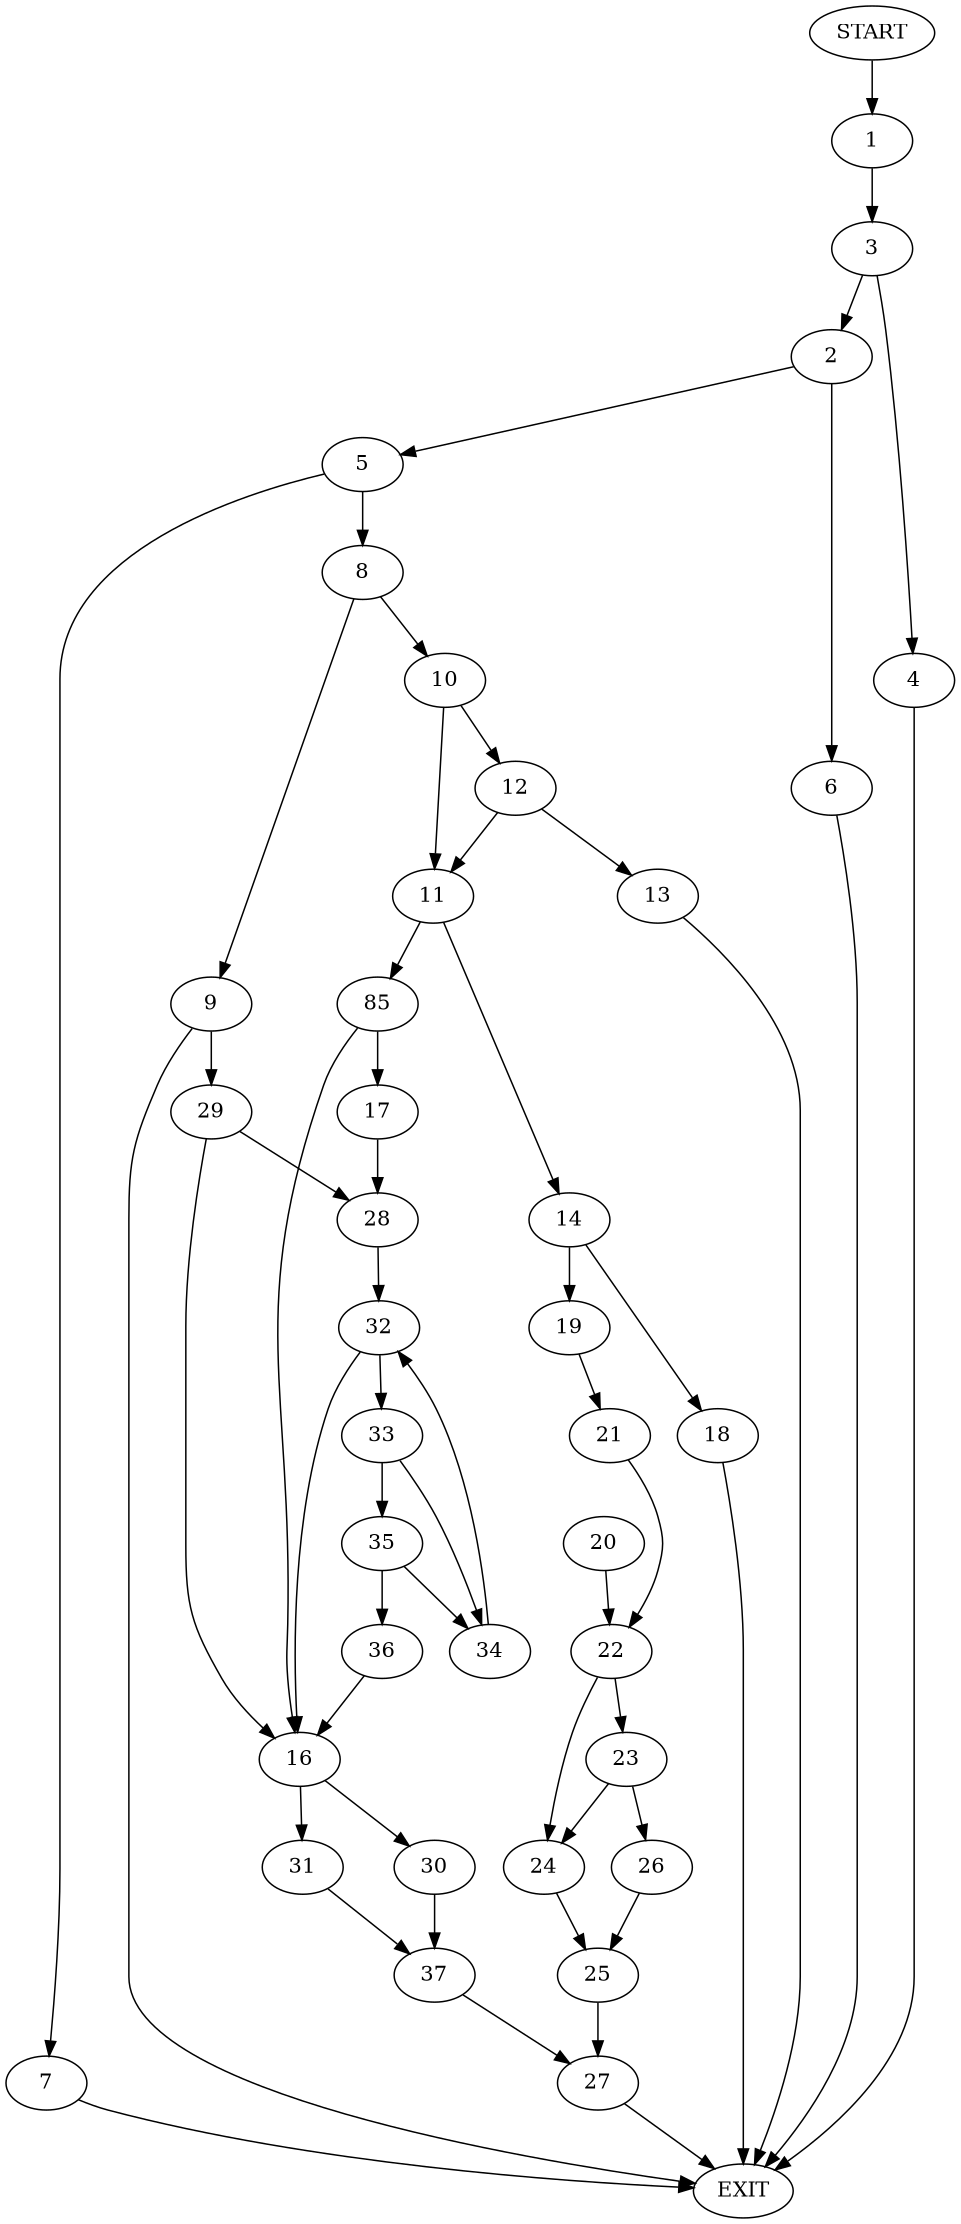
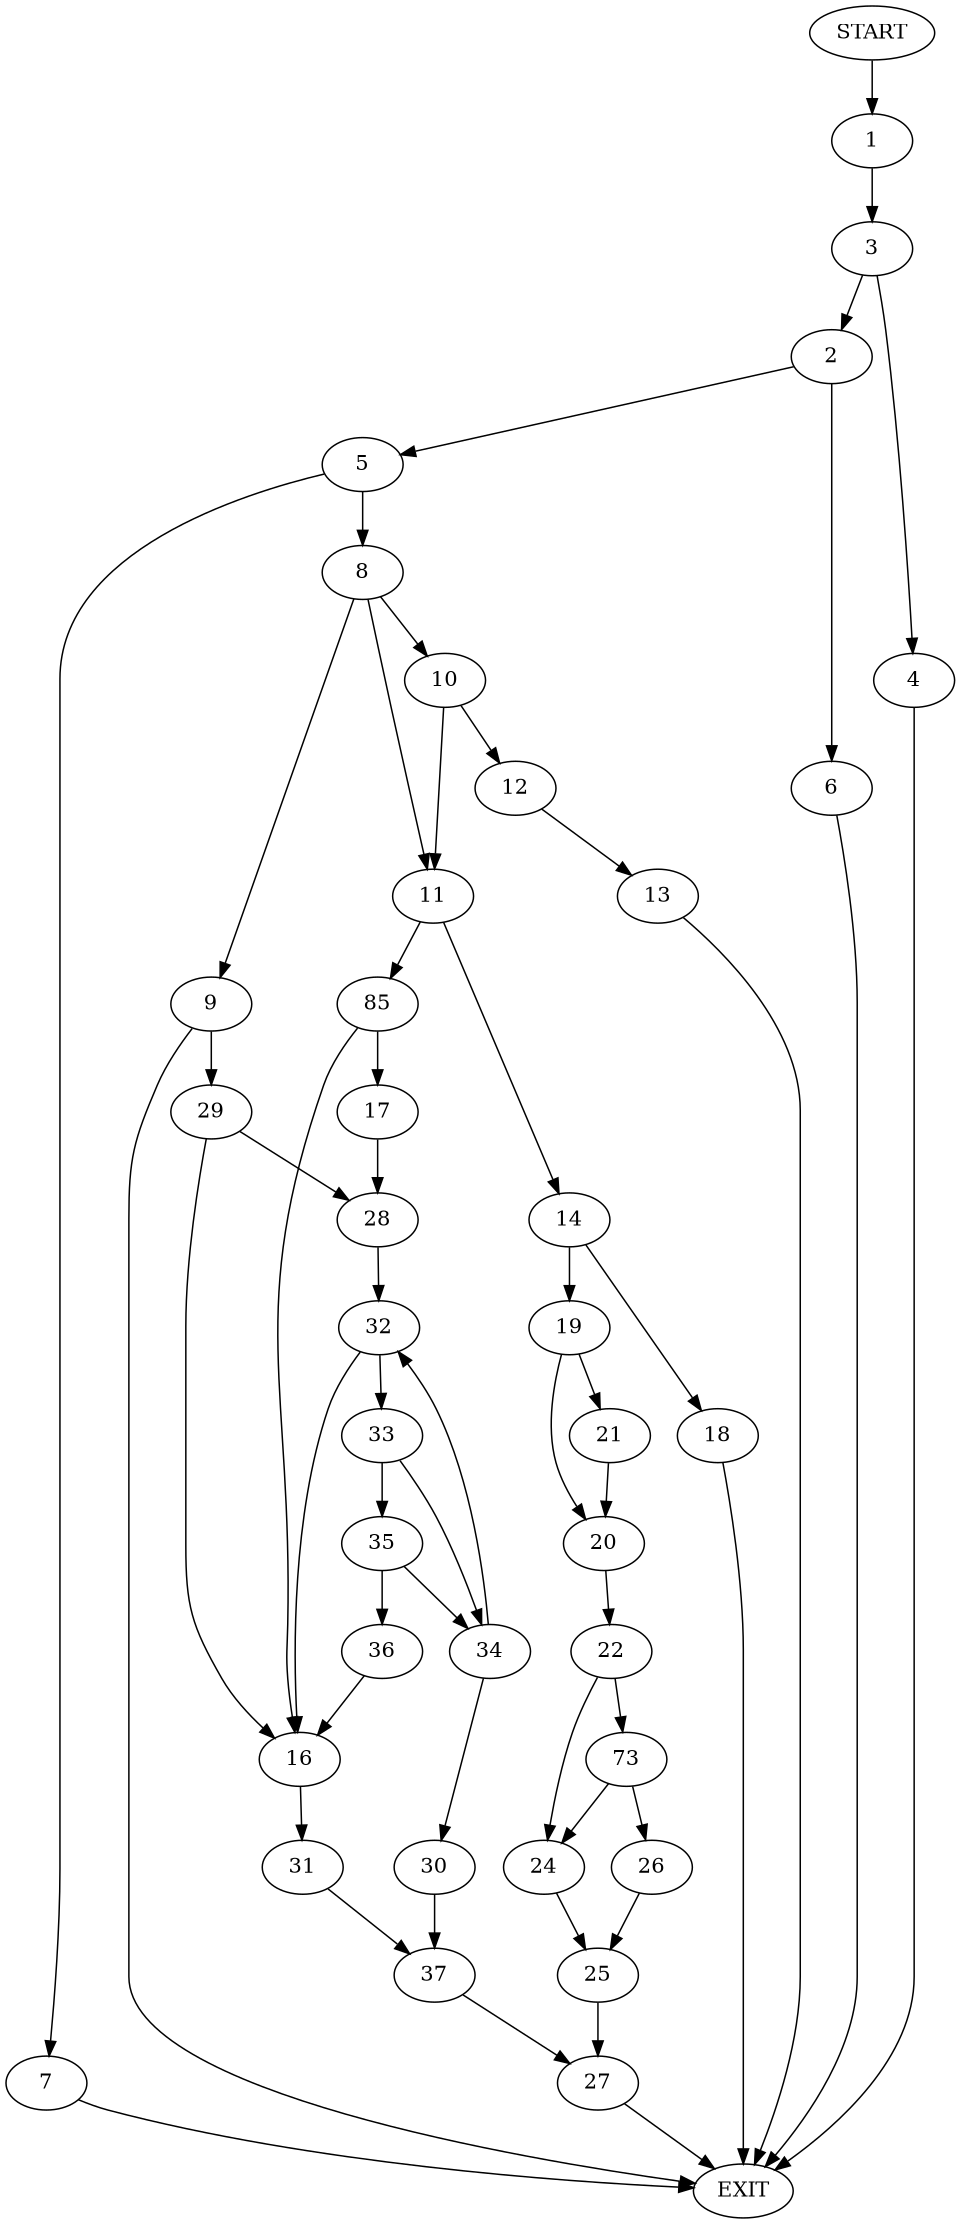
edge "12" -> "11": now "8" -> "11"
edge "19" -> "20": added
edge "21" -> "22": now "21" -> "20"
node "23": label "23" -> "73"
edge "16" -> "30": now "34" -> "30"
